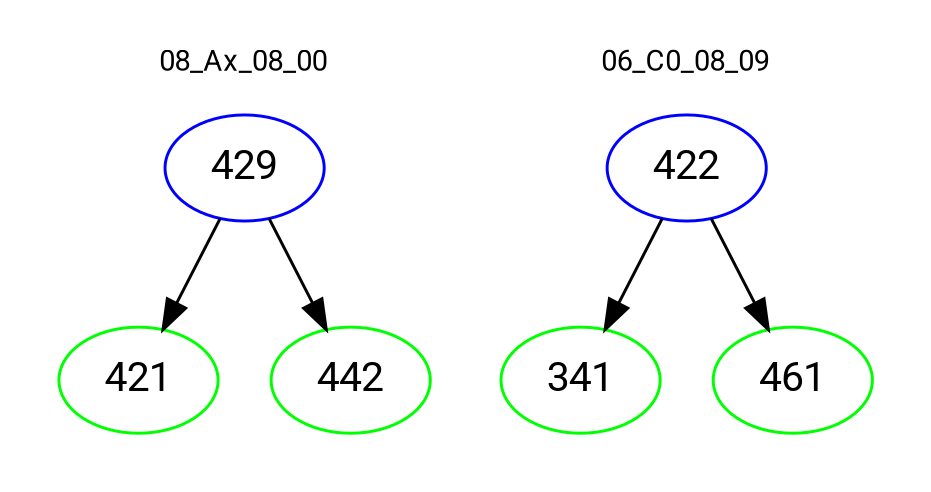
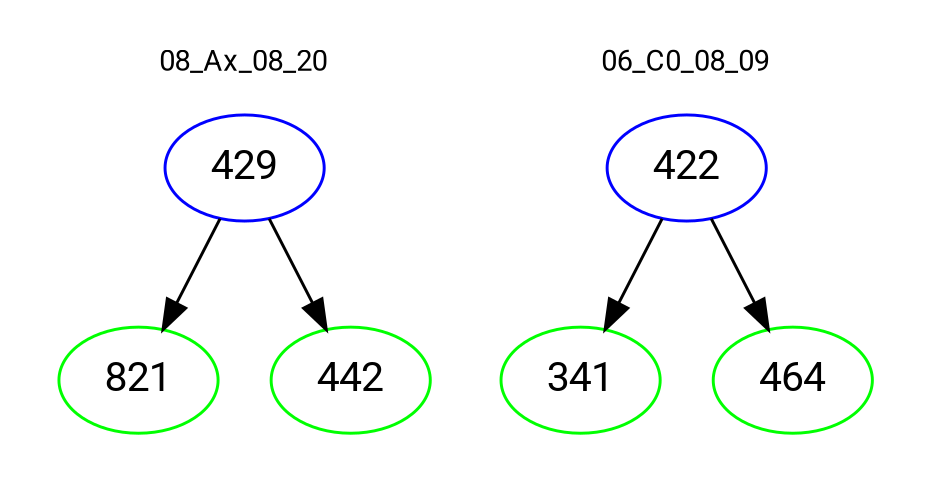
cluster "08_Ax_08_00": label "08_Ax_08_00" -> "08_Ax_08_20"
node "421": label "421" -> "821"
node "461": label "461" -> "464"
